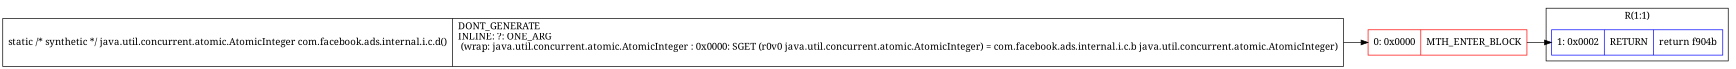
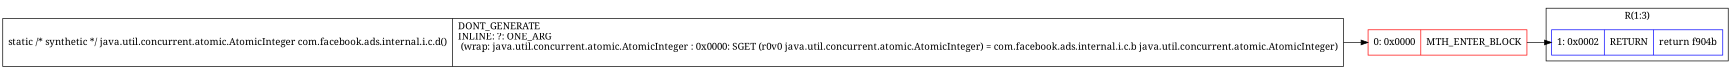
cluster "R(1:1)": label "R(1:1)" -> "R(1:3)"
